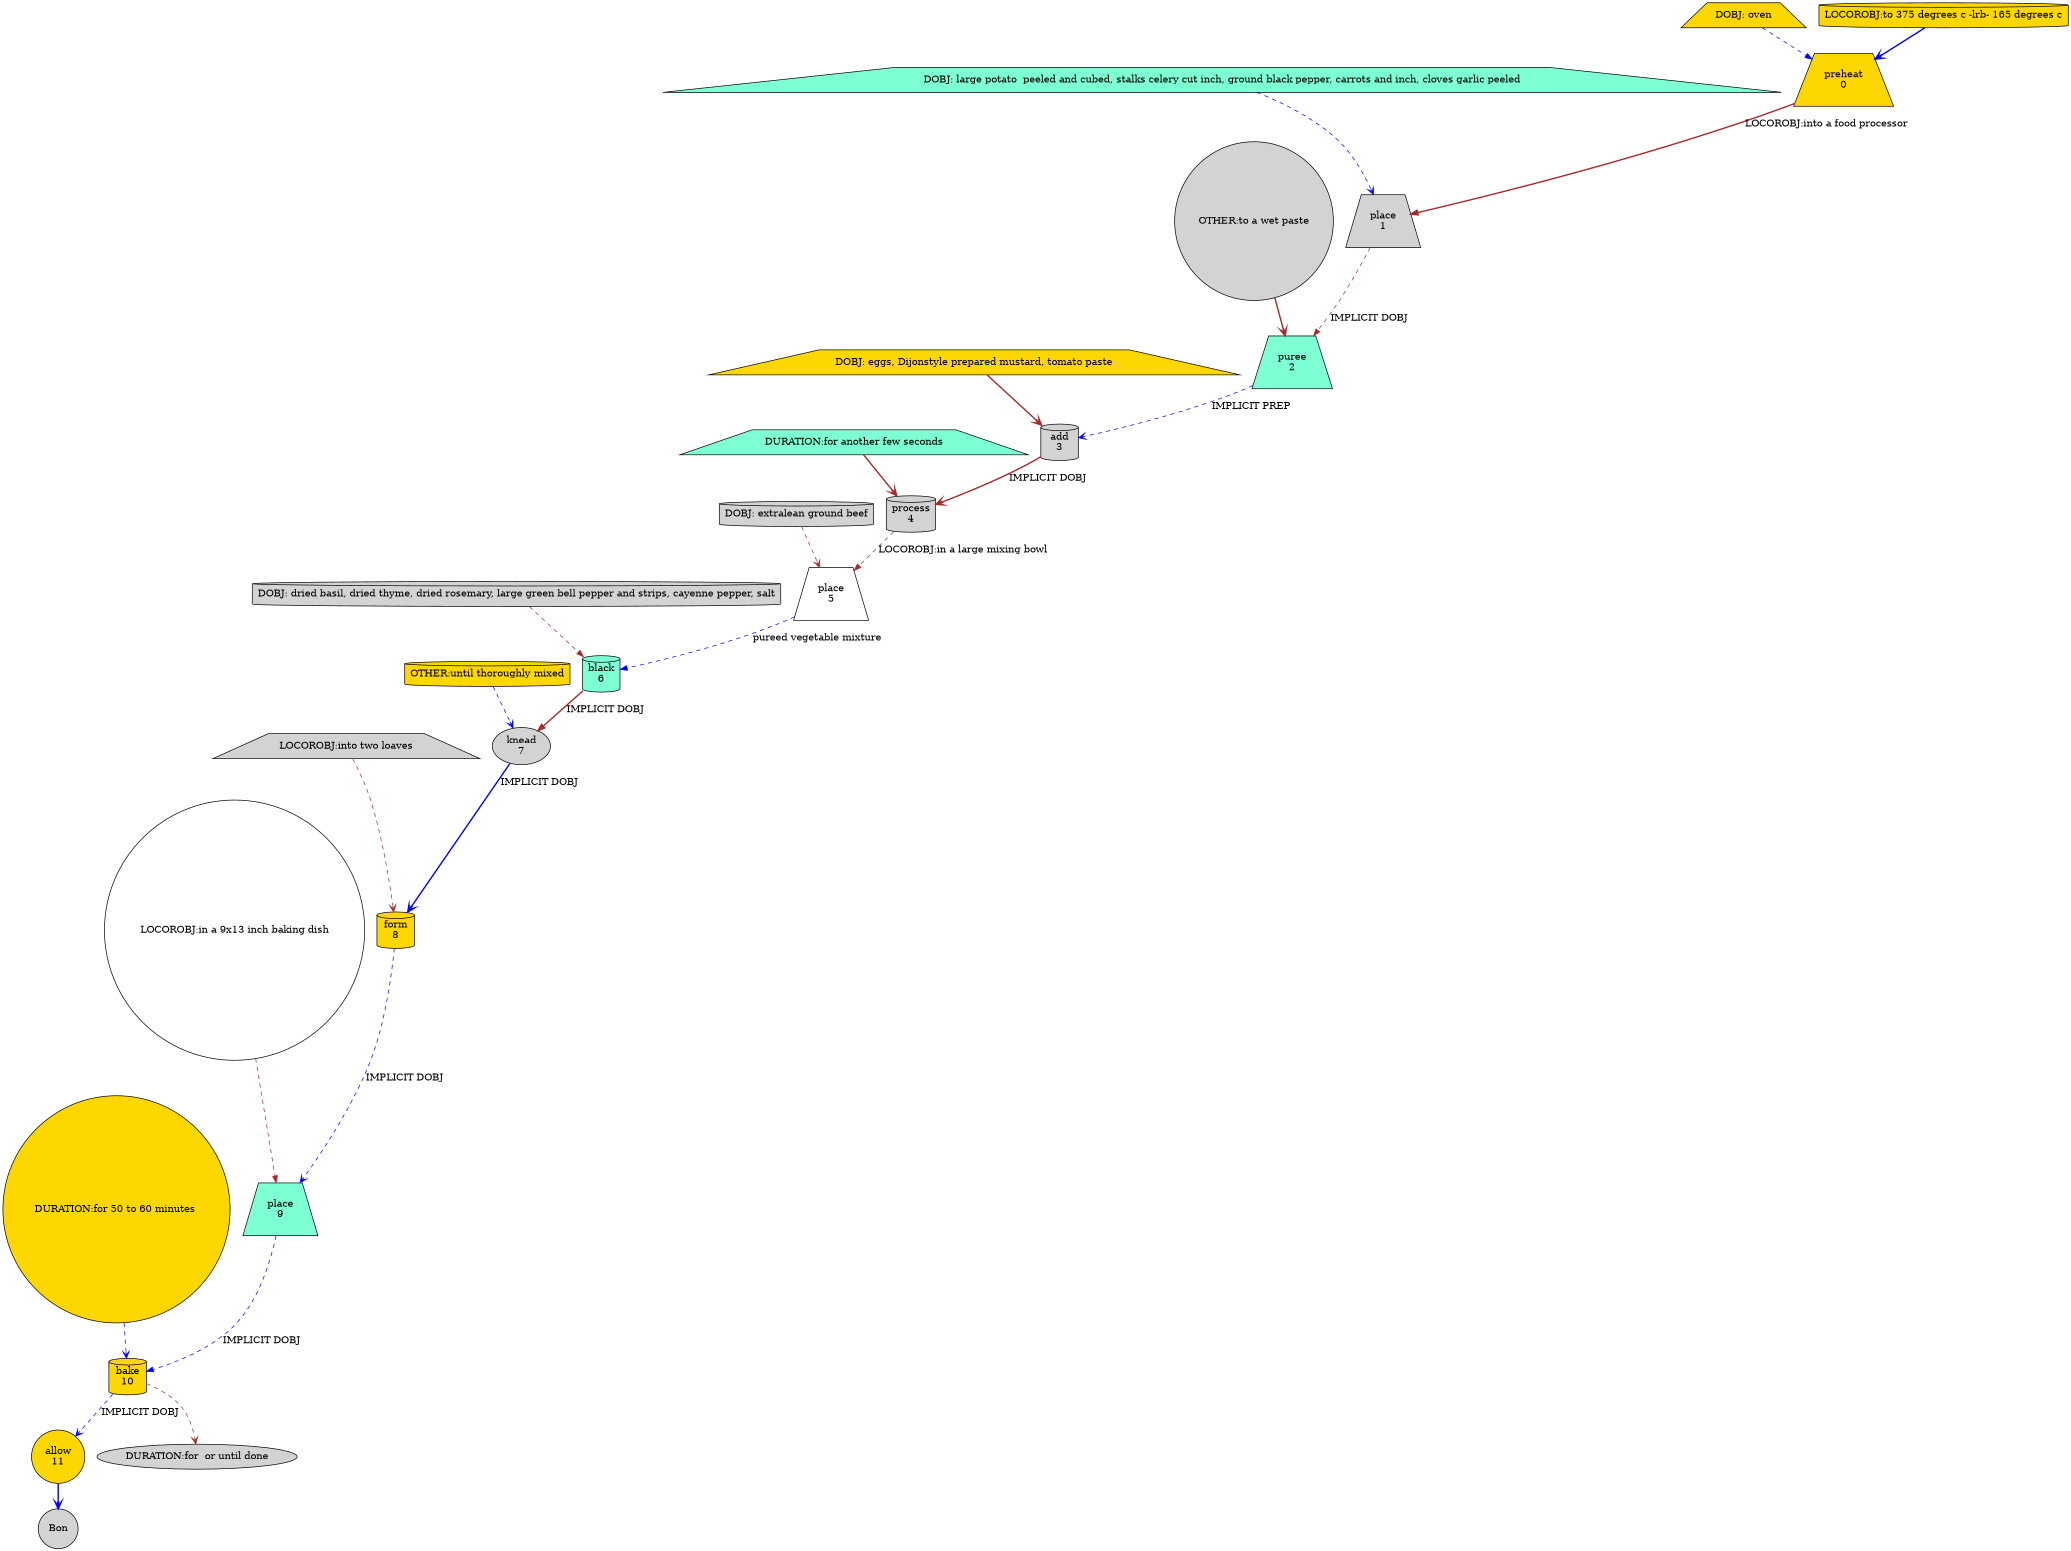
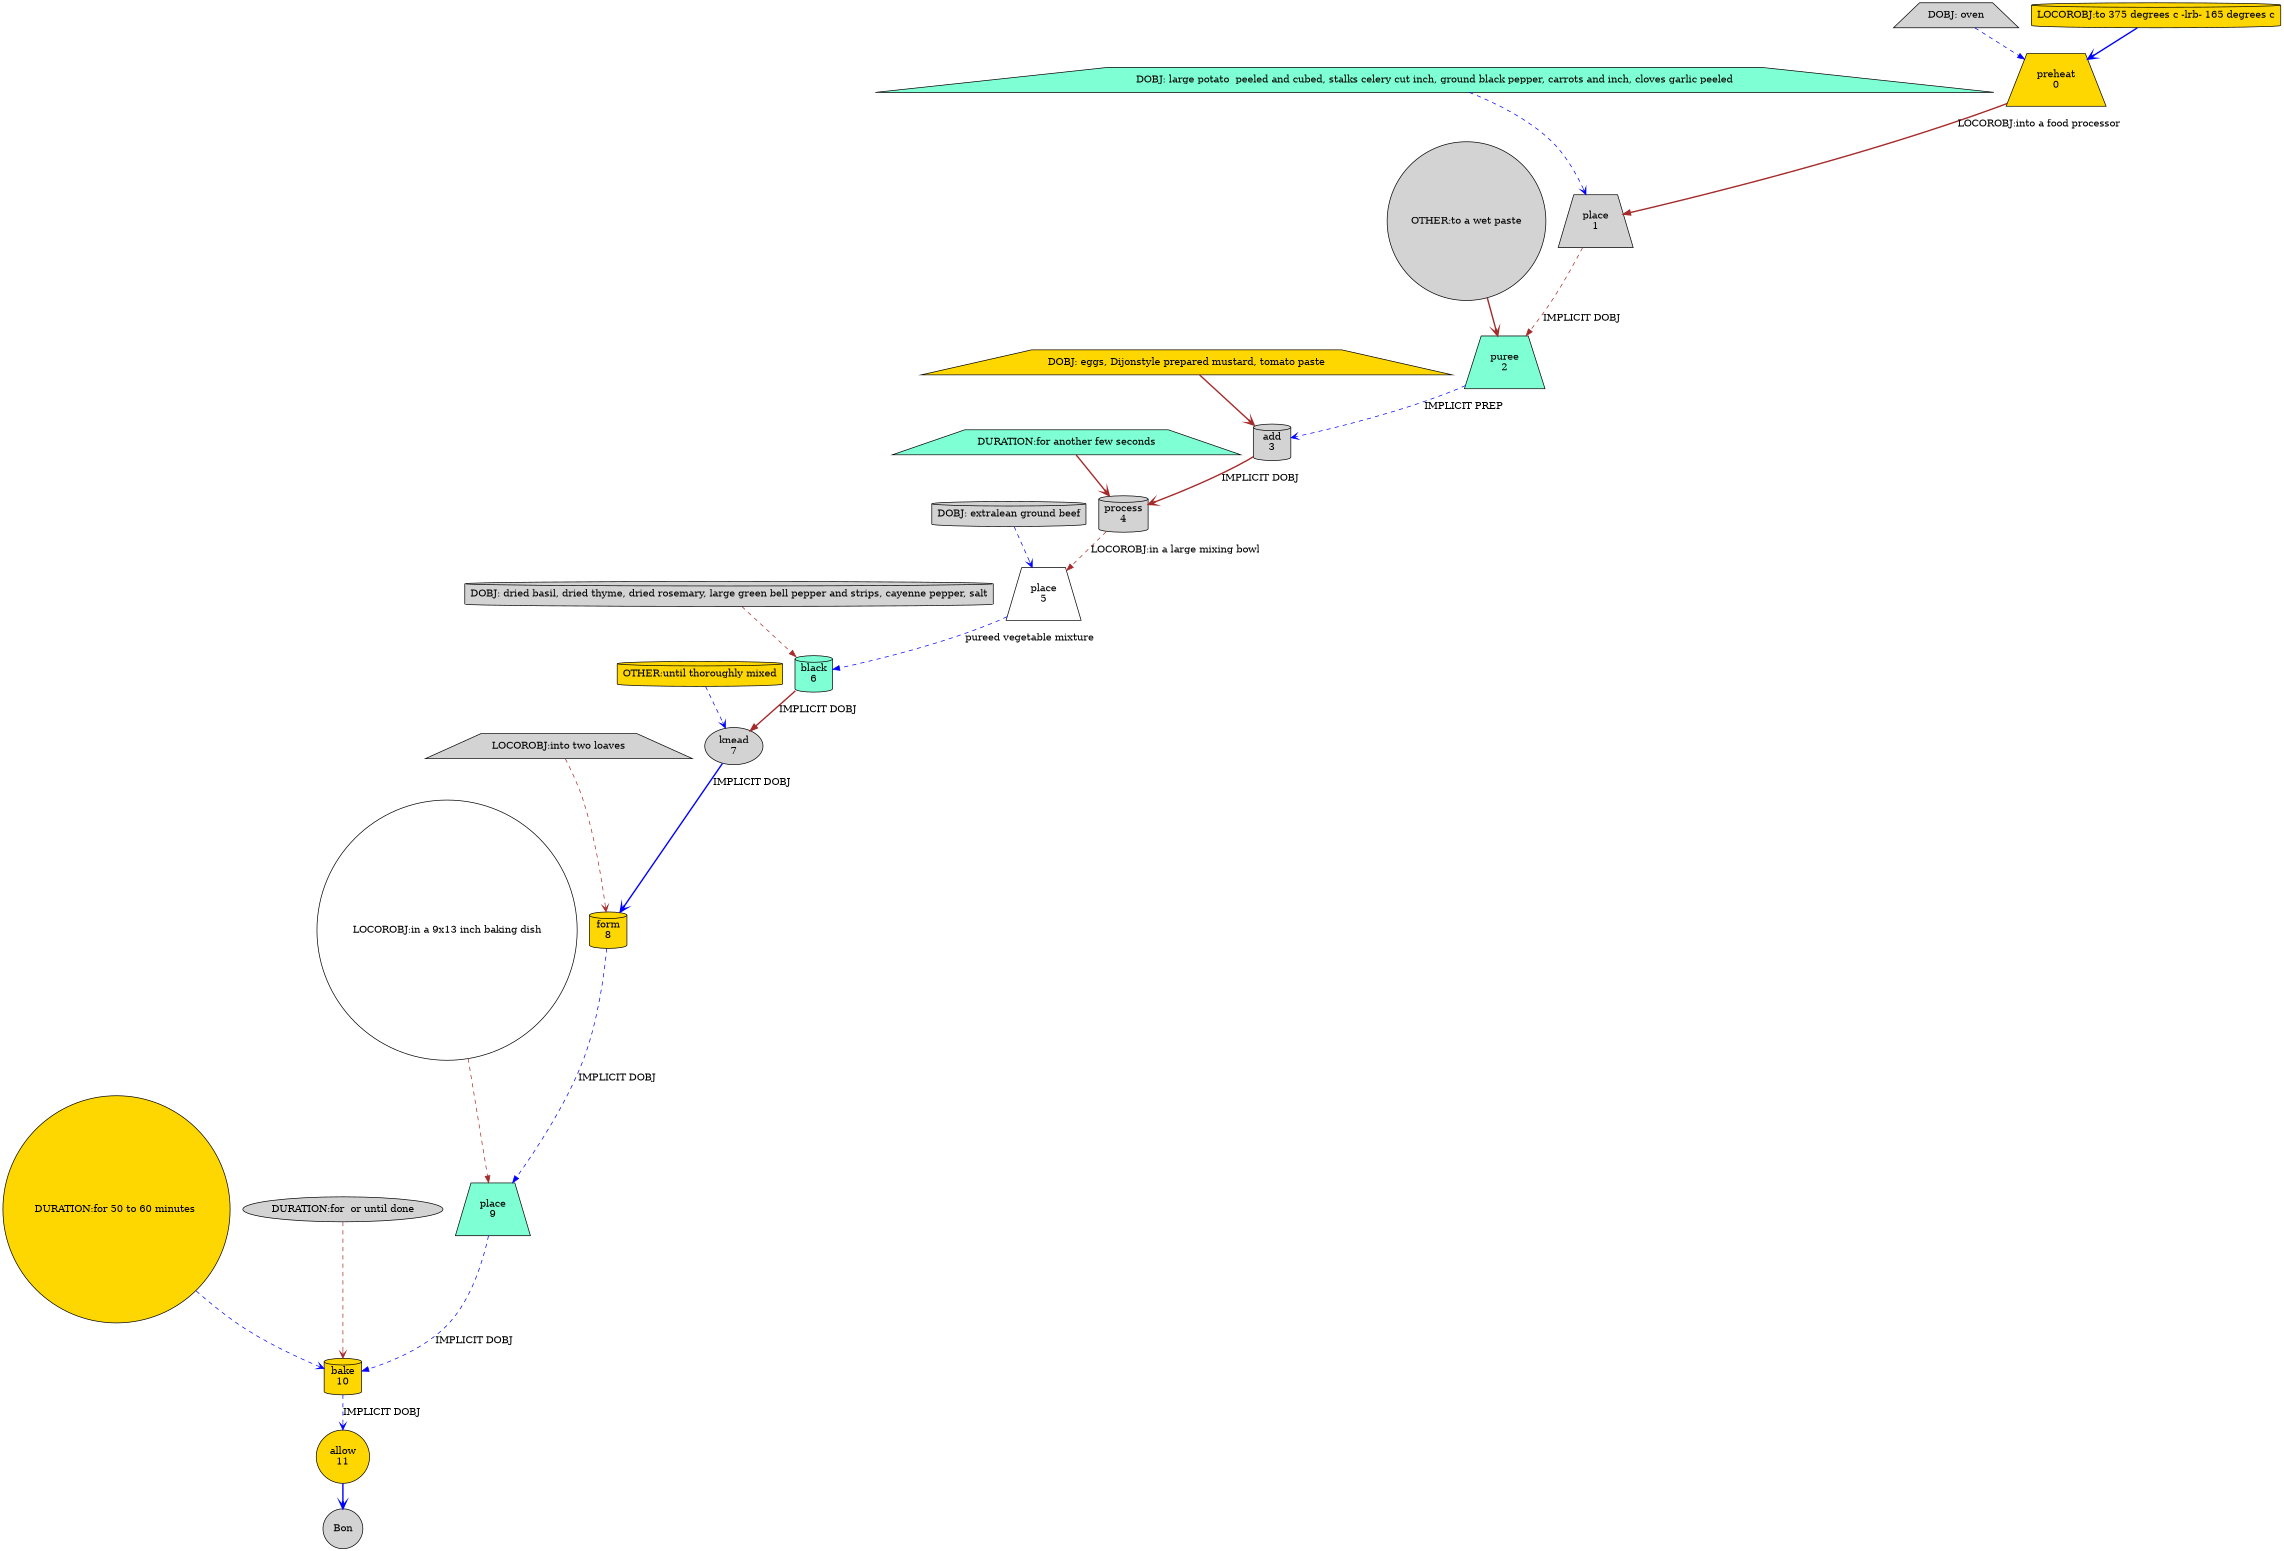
node "DOBJ: oven": fillcolor gold -> lightgrey
edge "DOBJ: extralean ground beef" -> "place 5": color brown -> blue
edge "form 8" -> "place 9": arrowhead vee -> normal
edge "bake 10" -> "DURATION:for  or until done": reversed
